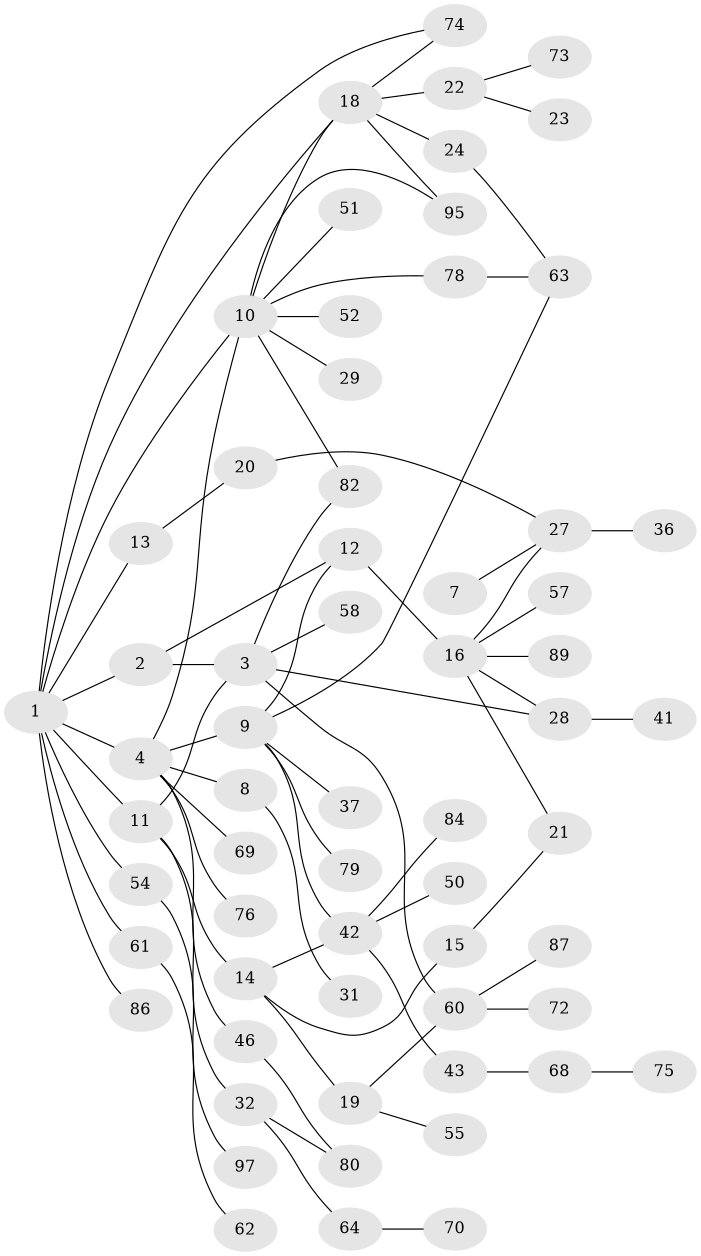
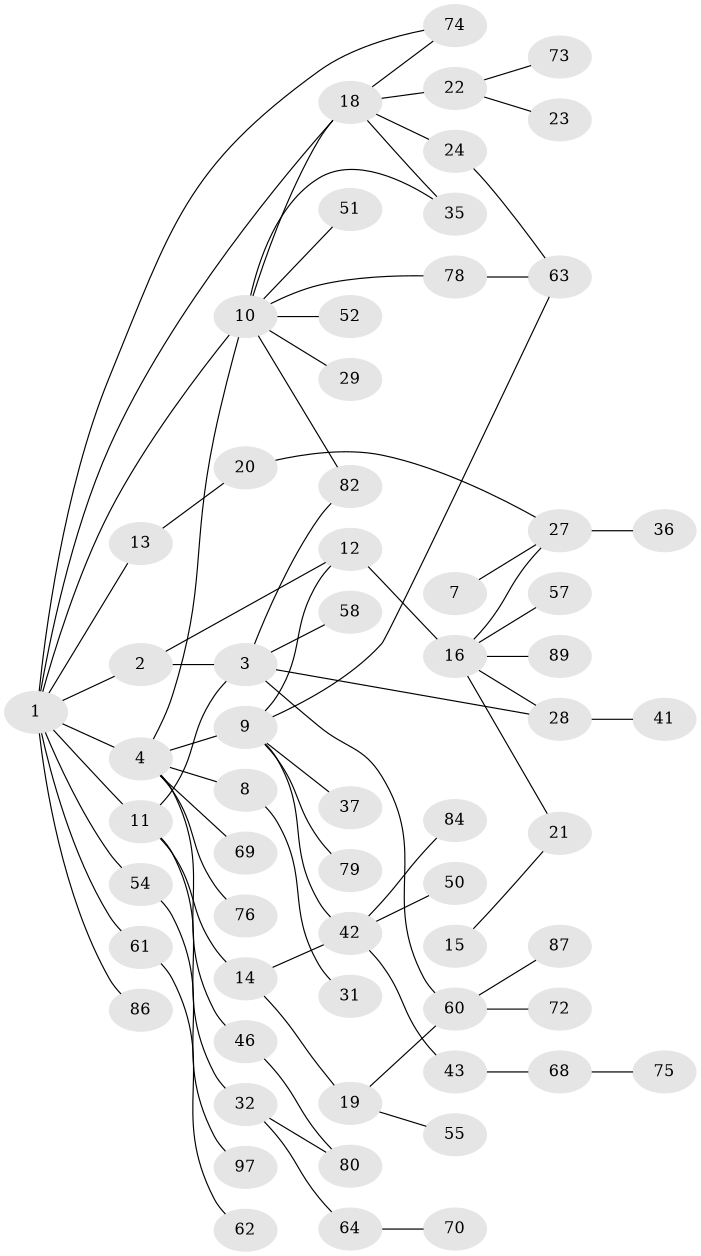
node "95": label "95" -> "35"
edge "15" -- "14": removed
